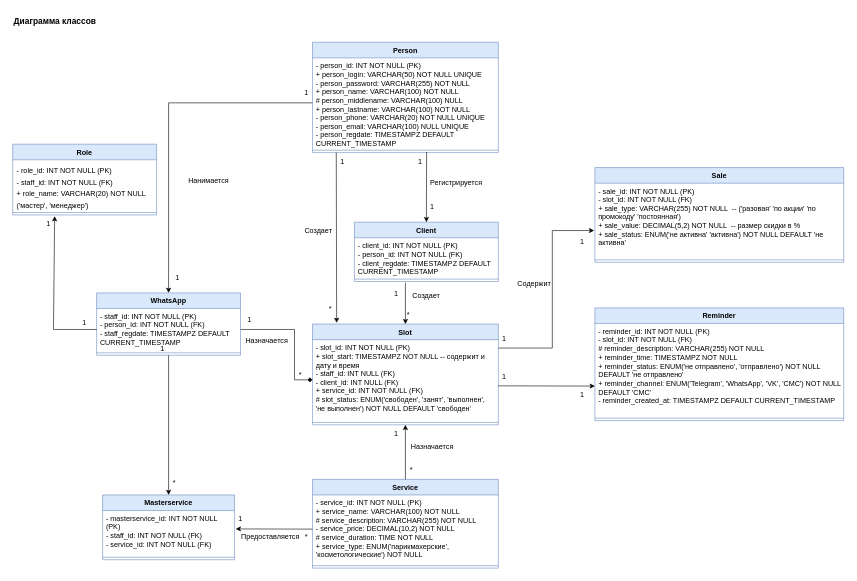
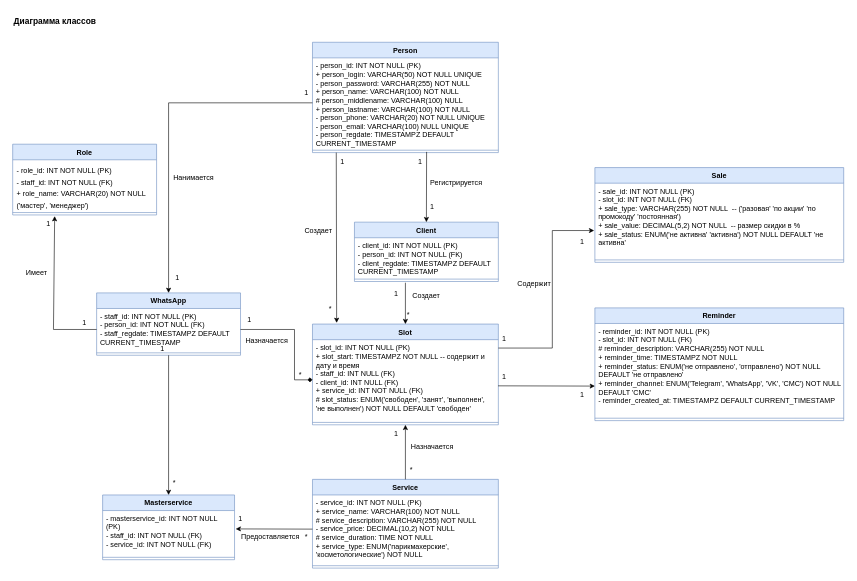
node "Нанимается": moved (209, 182) -> (194, 179)
node "Имеет": added
